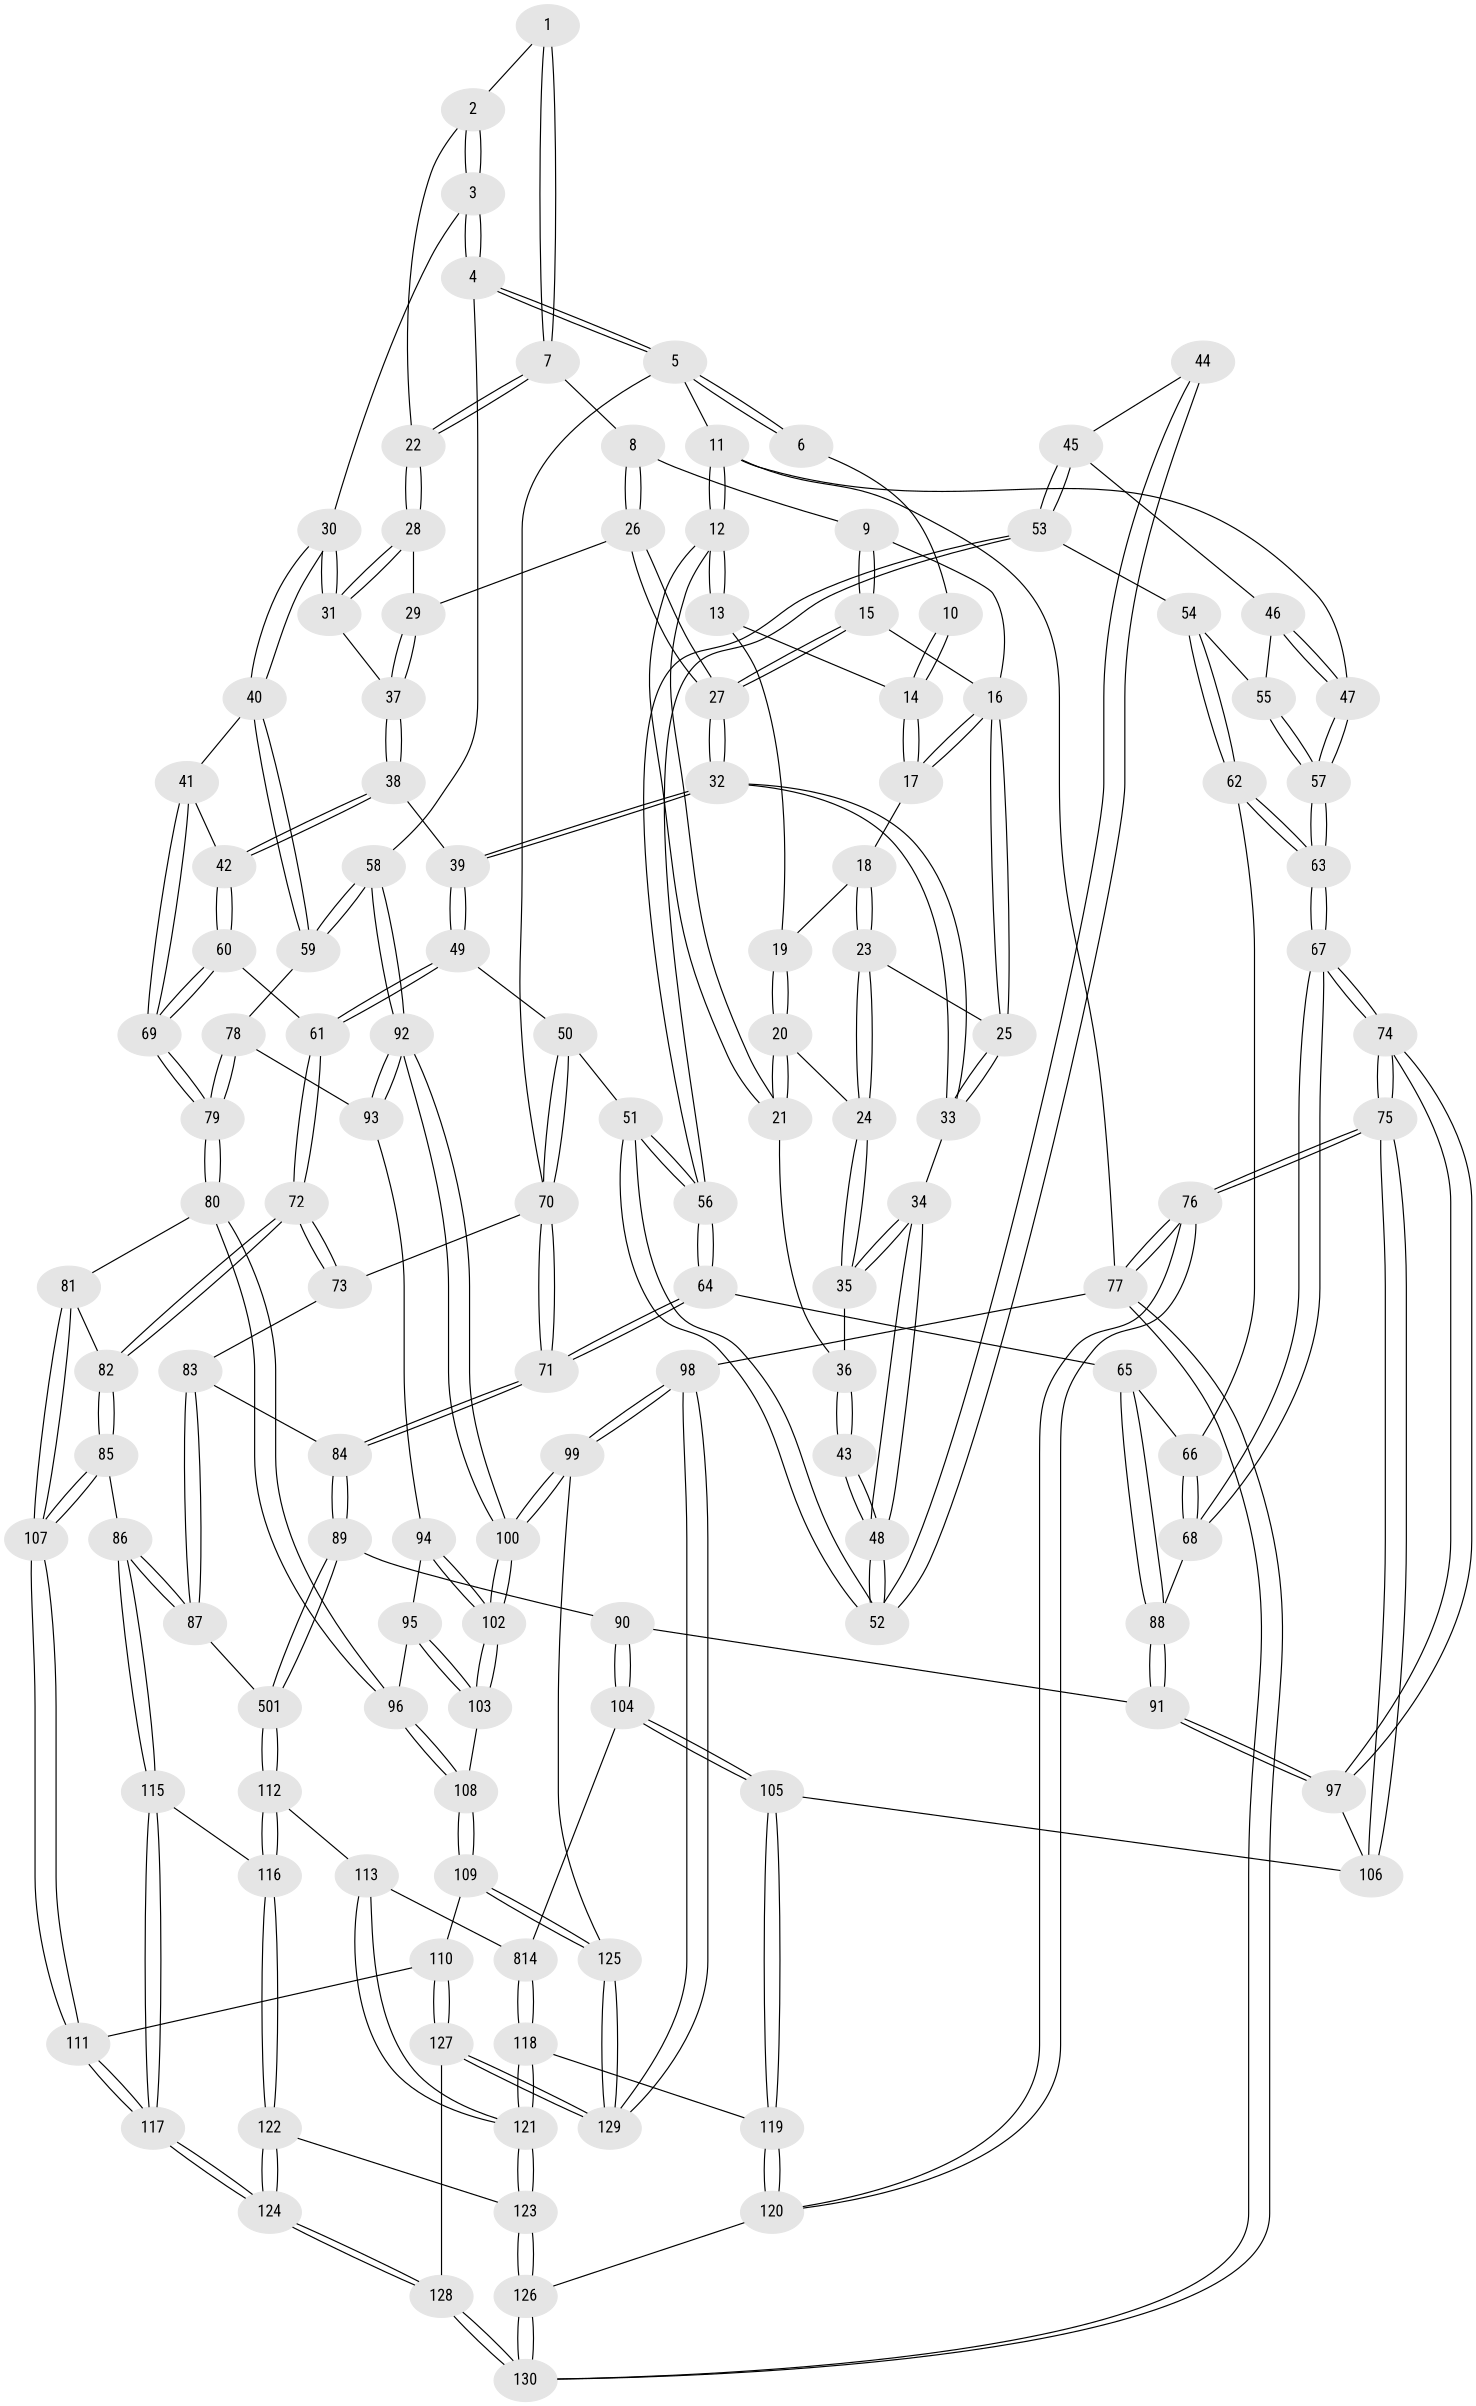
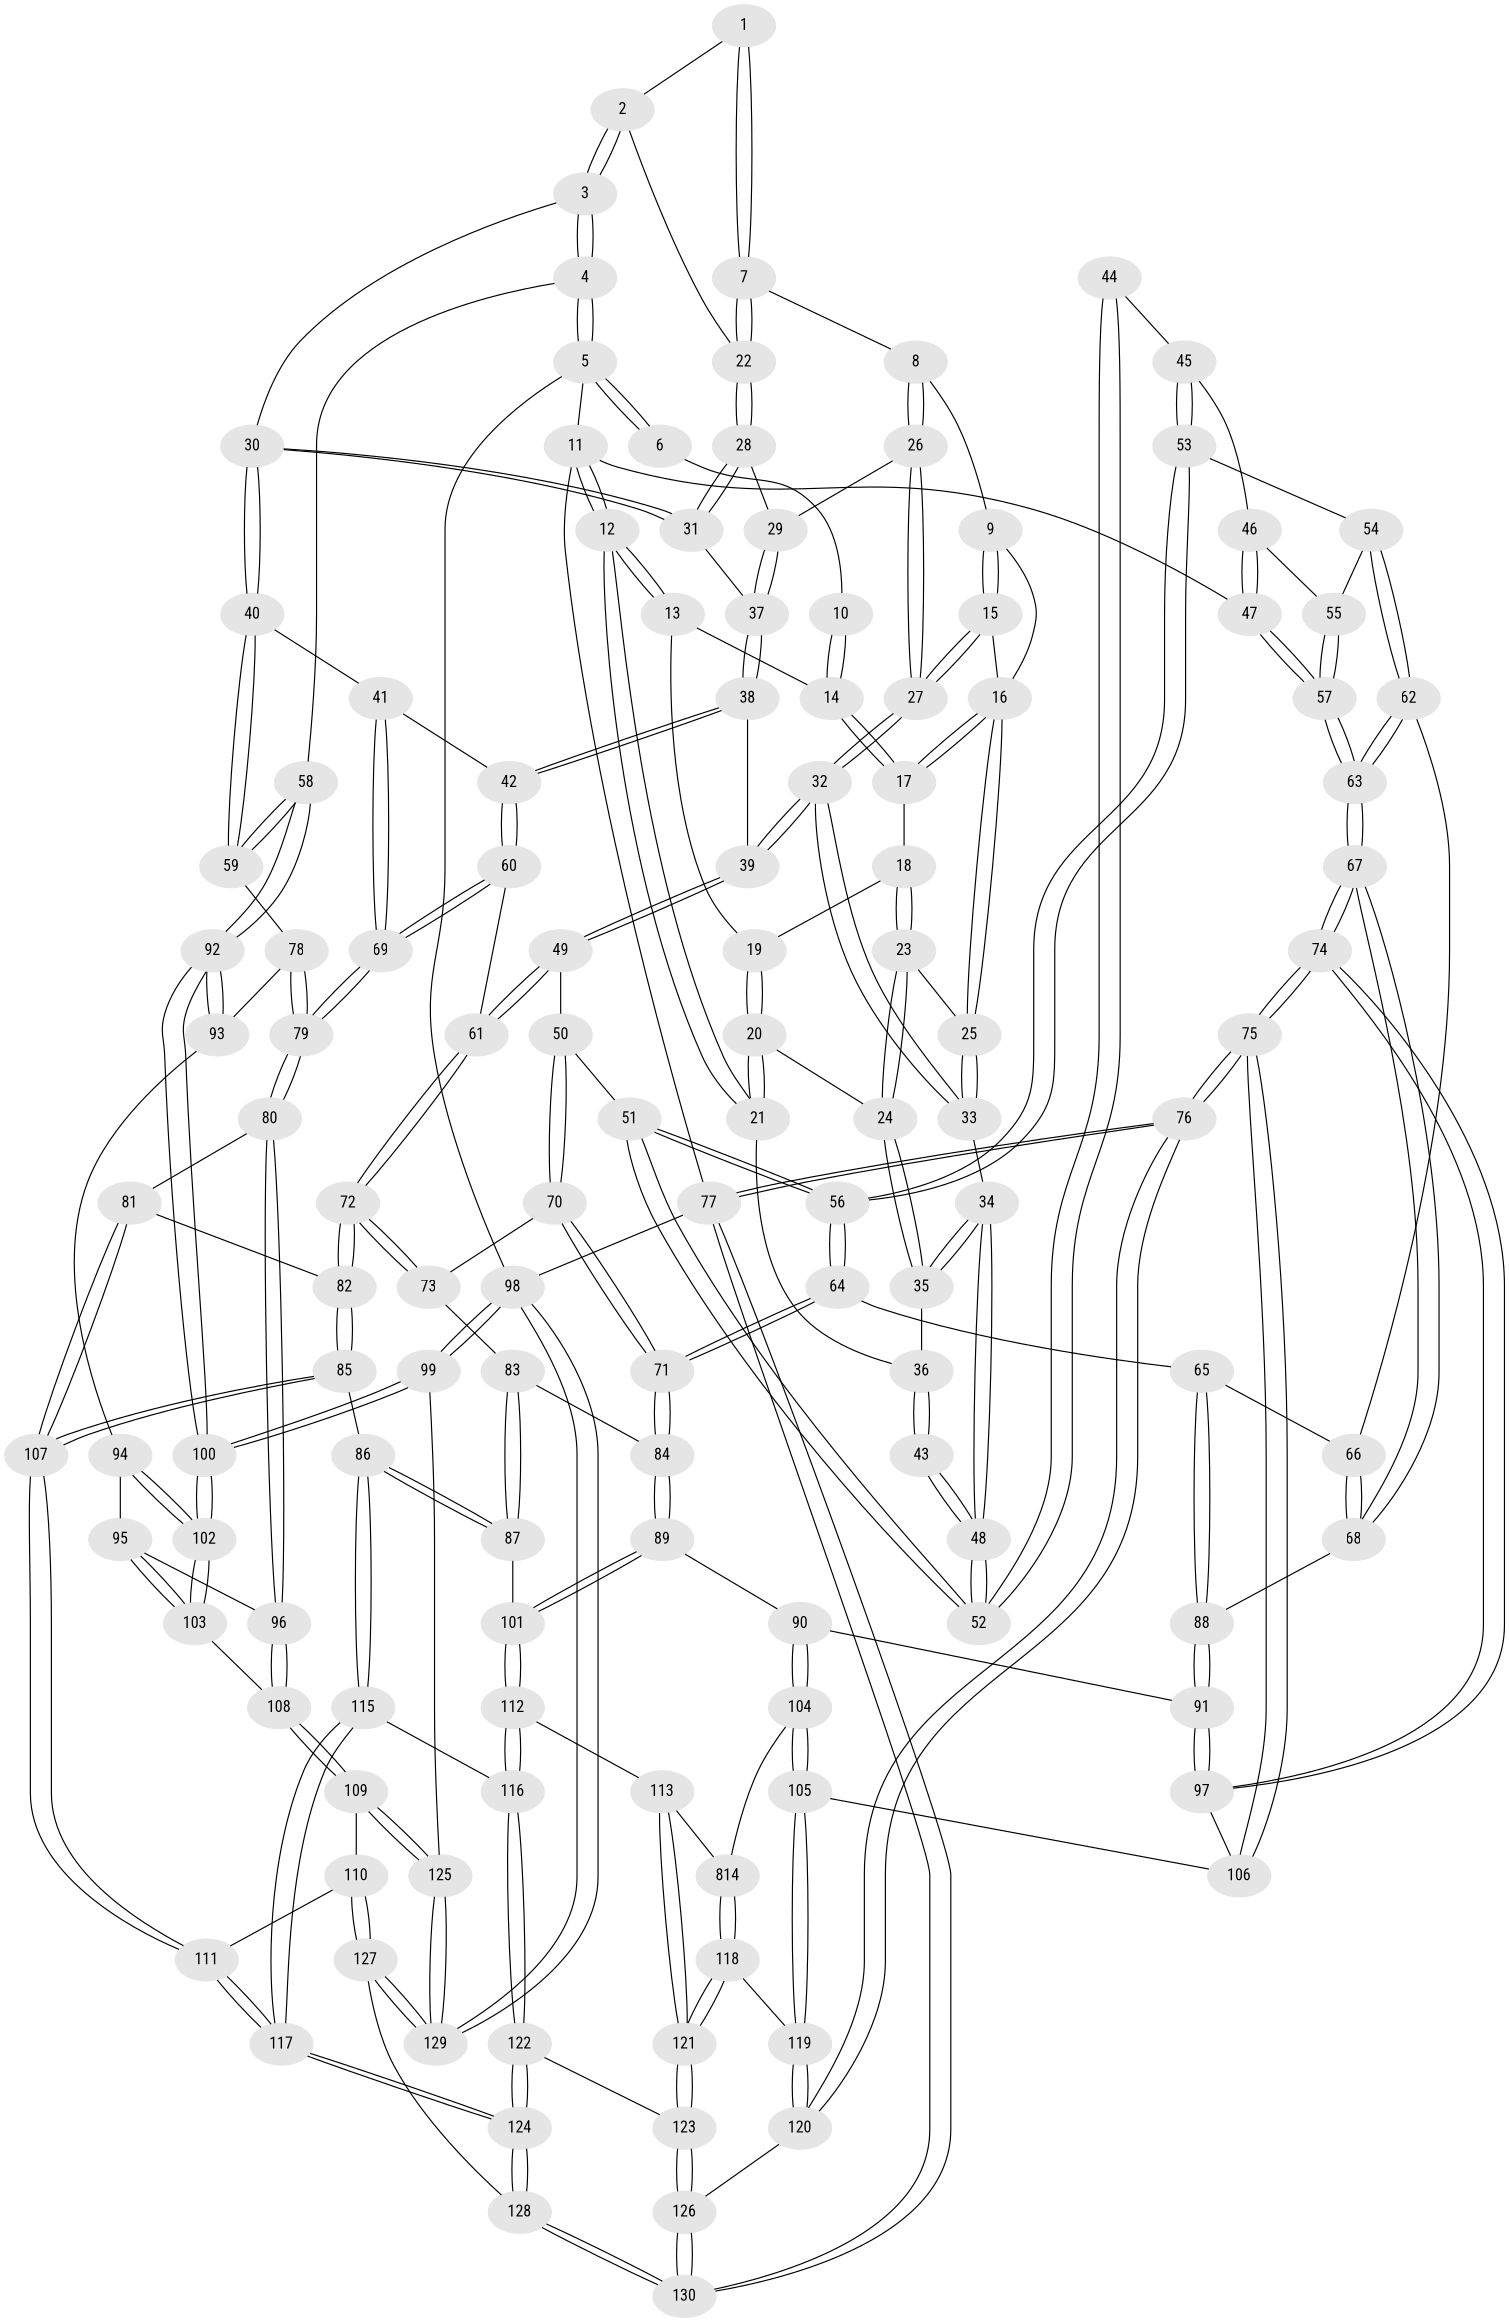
edge "5" -- "70": now "5" -- "98"
node "501": label "501" -> "101"
